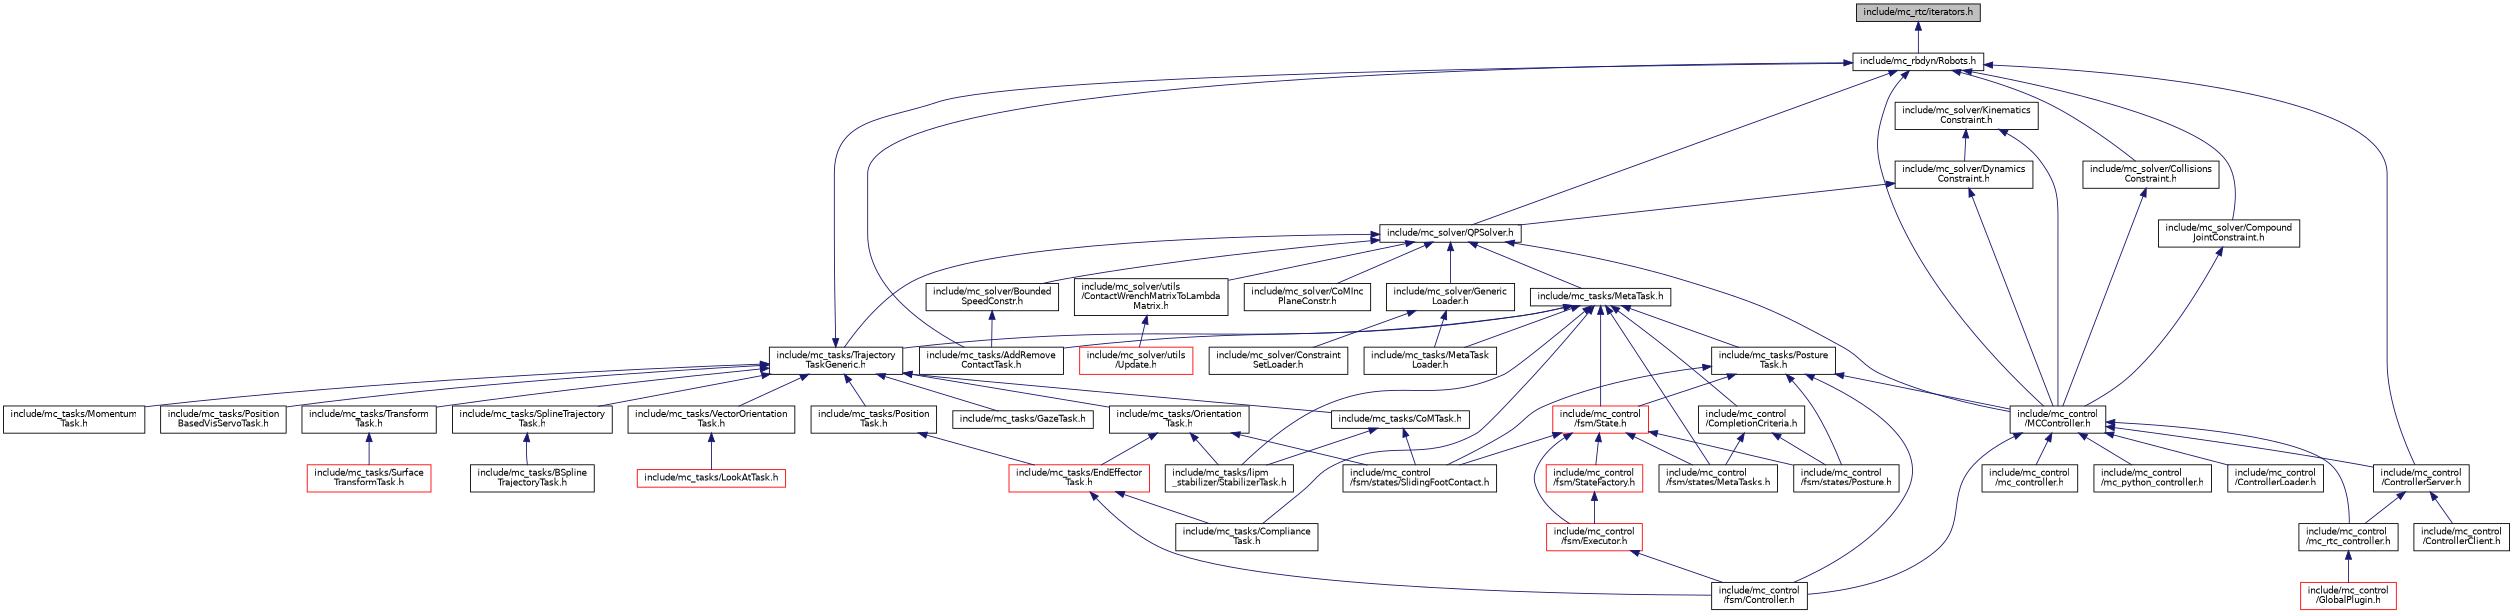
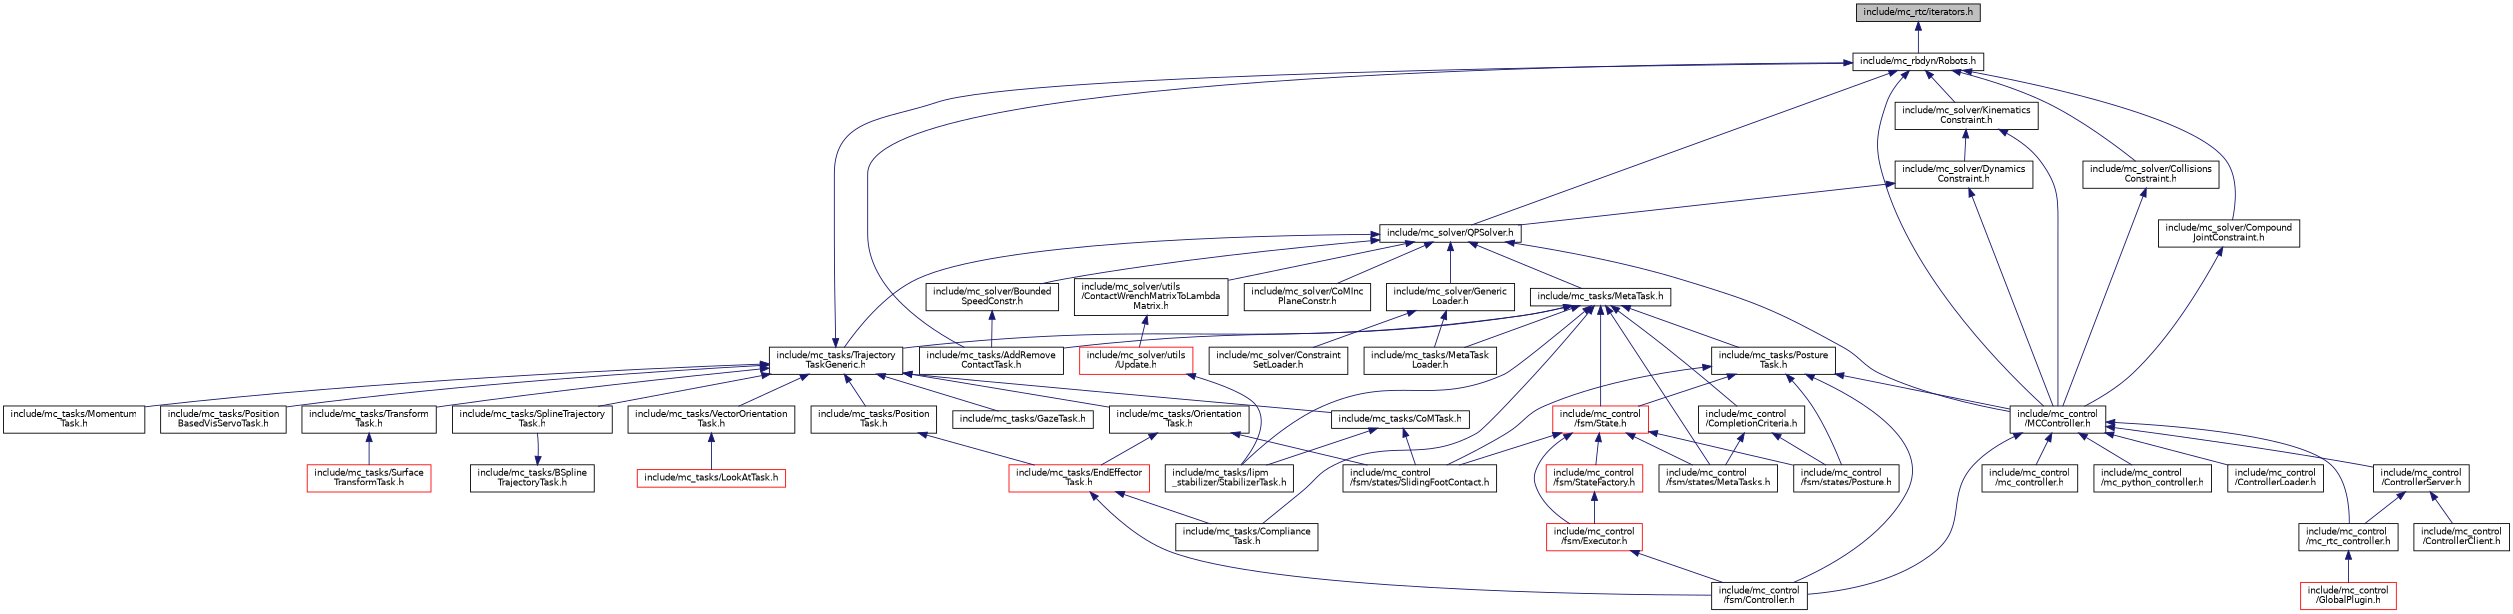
edge "include/mc_control /ControllerServer.h" -> "include/mc_rbdyn/Robots.h": now "include/mc_solver/Kinematics Constraint.h" -> "include/mc_rbdyn/Robots.h"
edge "include/mc_tasks/lipm _stabilizer/StabilizerTask.h" -> "include/mc_tasks/Orientation Task.h": now "include/mc_tasks/lipm _stabilizer/StabilizerTask.h" -> "include/mc_solver/utils /Update.h"
edge "include/mc_tasks/BSpline TrajectoryTask.h" -> "include/mc_tasks/SplineTrajectory Task.h": reversed
